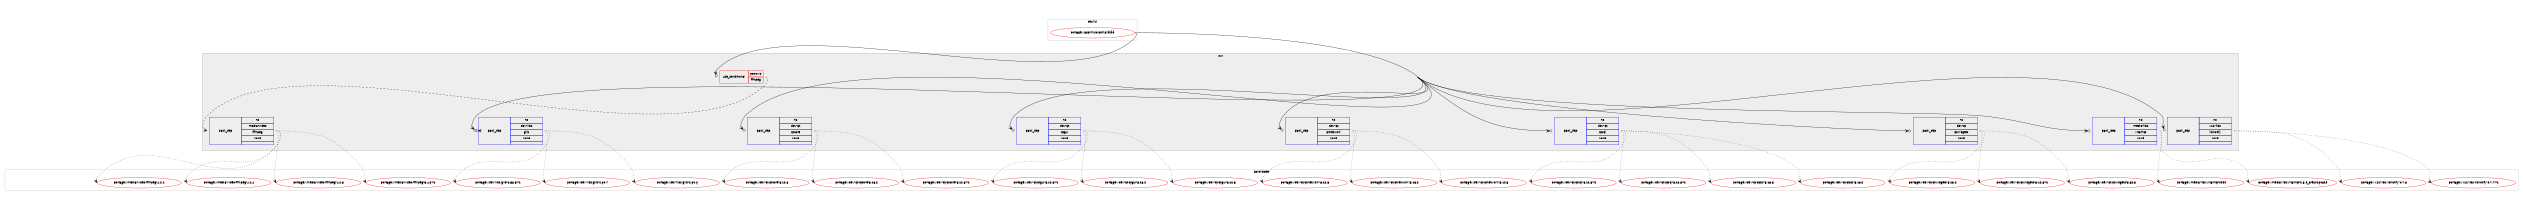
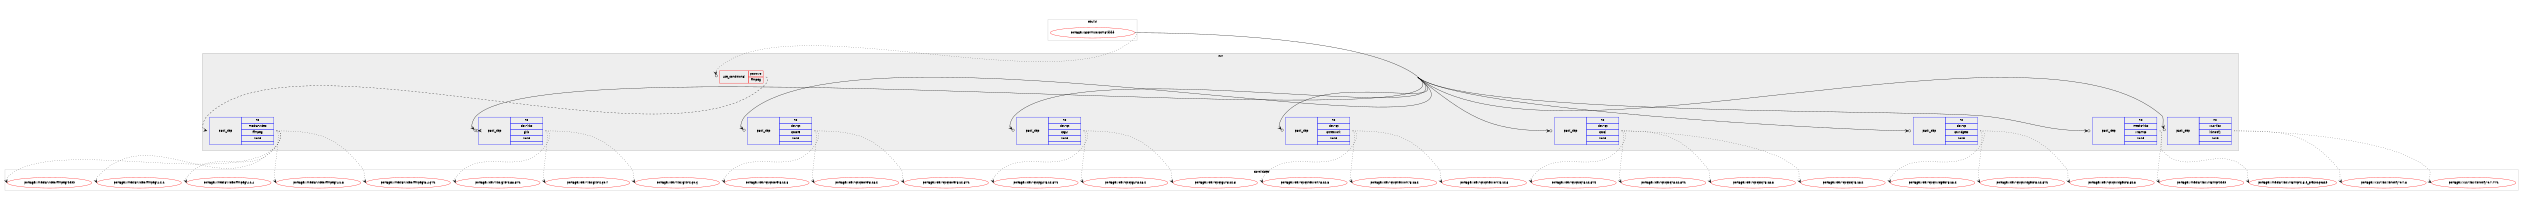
edge "portage://app-misc/qcma-9999" -> "use_conditional": style solid -> dotted
node "portage://media-video/ffmpeg-9999": added
